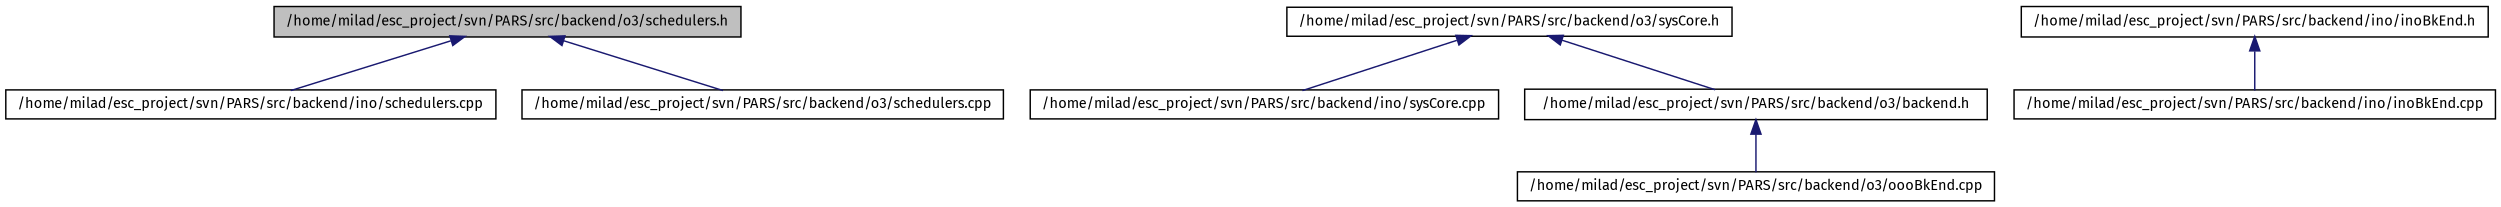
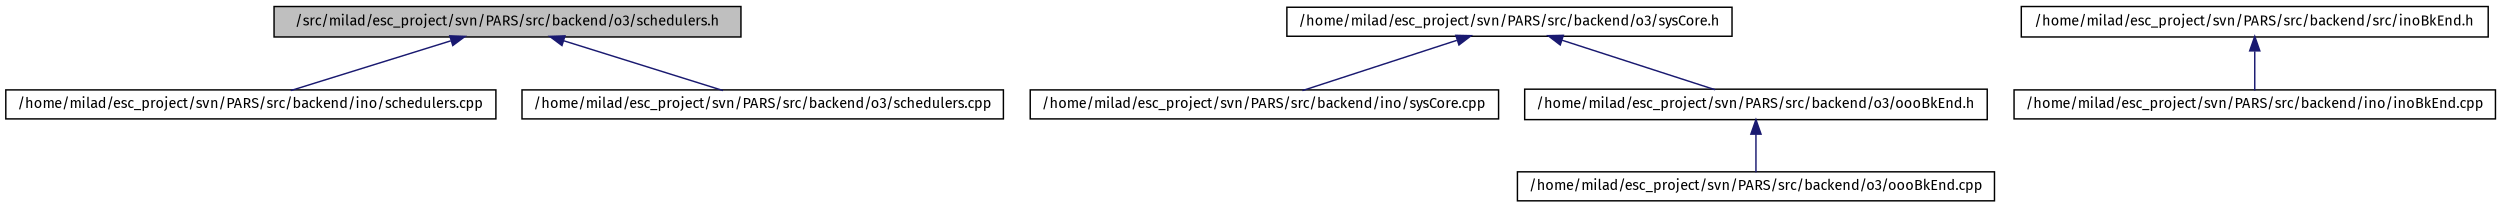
node "/home/milad/esc_project/svn/PARS/src/backend/o3/schedulers.h": label "/home/milad/esc_project/svn/PARS/src/backend/o3/schedulers.h" -> "/src/milad/esc_project/svn/PARS/src/backend/o3/schedulers.h"
node "/home/milad/esc_project/svn/PARS/src/backend/ino/inoBkEnd.h": label "/home/milad/esc_project/svn/PARS/src/backend/ino/inoBkEnd.h" -> "/home/milad/esc_project/svn/PARS/src/backend/src/inoBkEnd.h"
node "/home/milad/esc_project/svn/PARS/src/backend/o3/backend.h": label "/home/milad/esc_project/svn/PARS/src/backend/o3/backend.h" -> "/home/milad/esc_project/svn/PARS/src/backend/o3/oooBkEnd.h"
